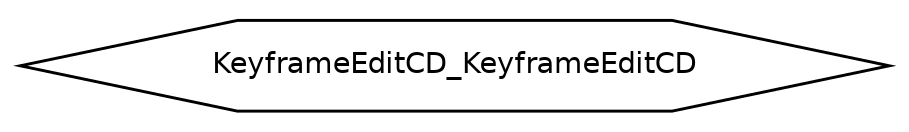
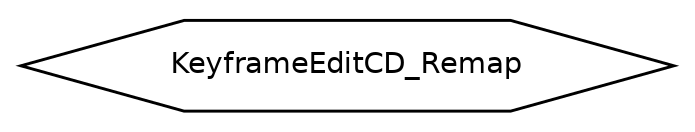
node "KeyframeEditCD_KeyframeEditCD": label "KeyframeEditCD_KeyframeEditCD" -> "KeyframeEditCD_Remap"
